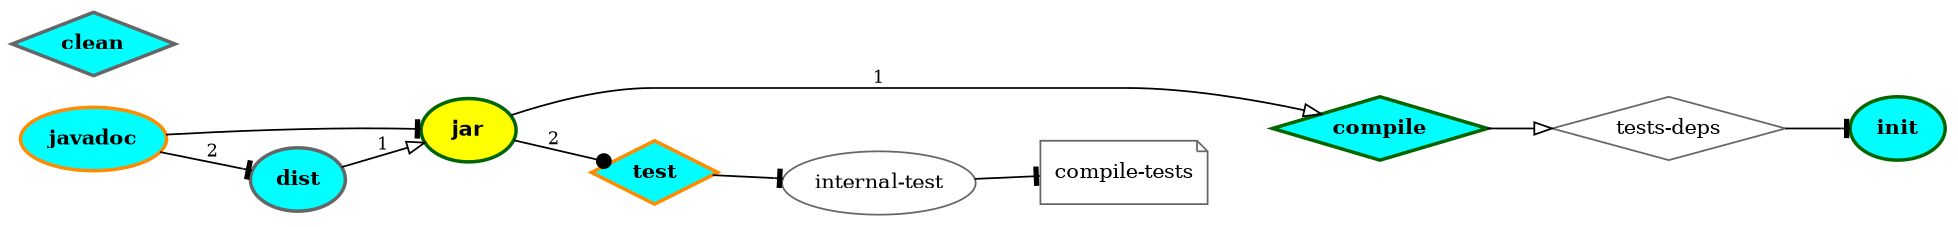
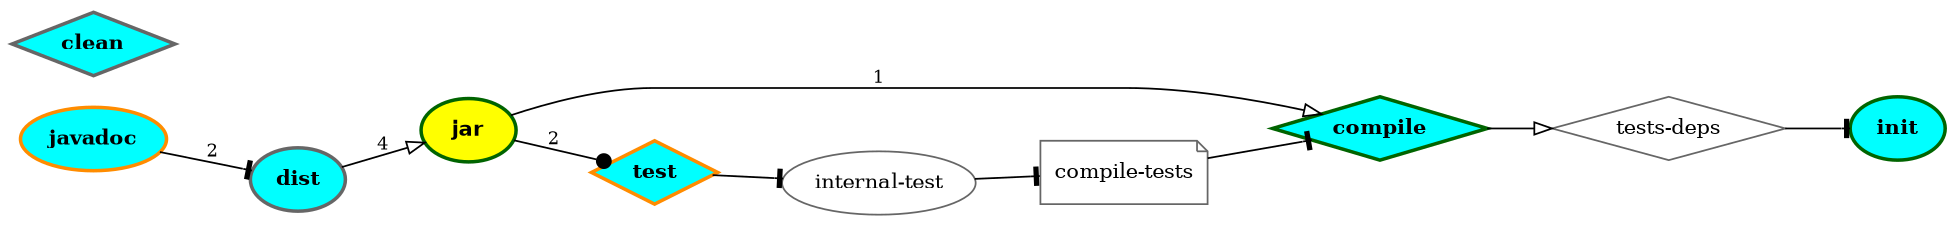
edge "javadoc" -> "jar": removed
edge "dist" -> "jar": label "1" -> "4"
edge "compile-tests" -> "compile": added
